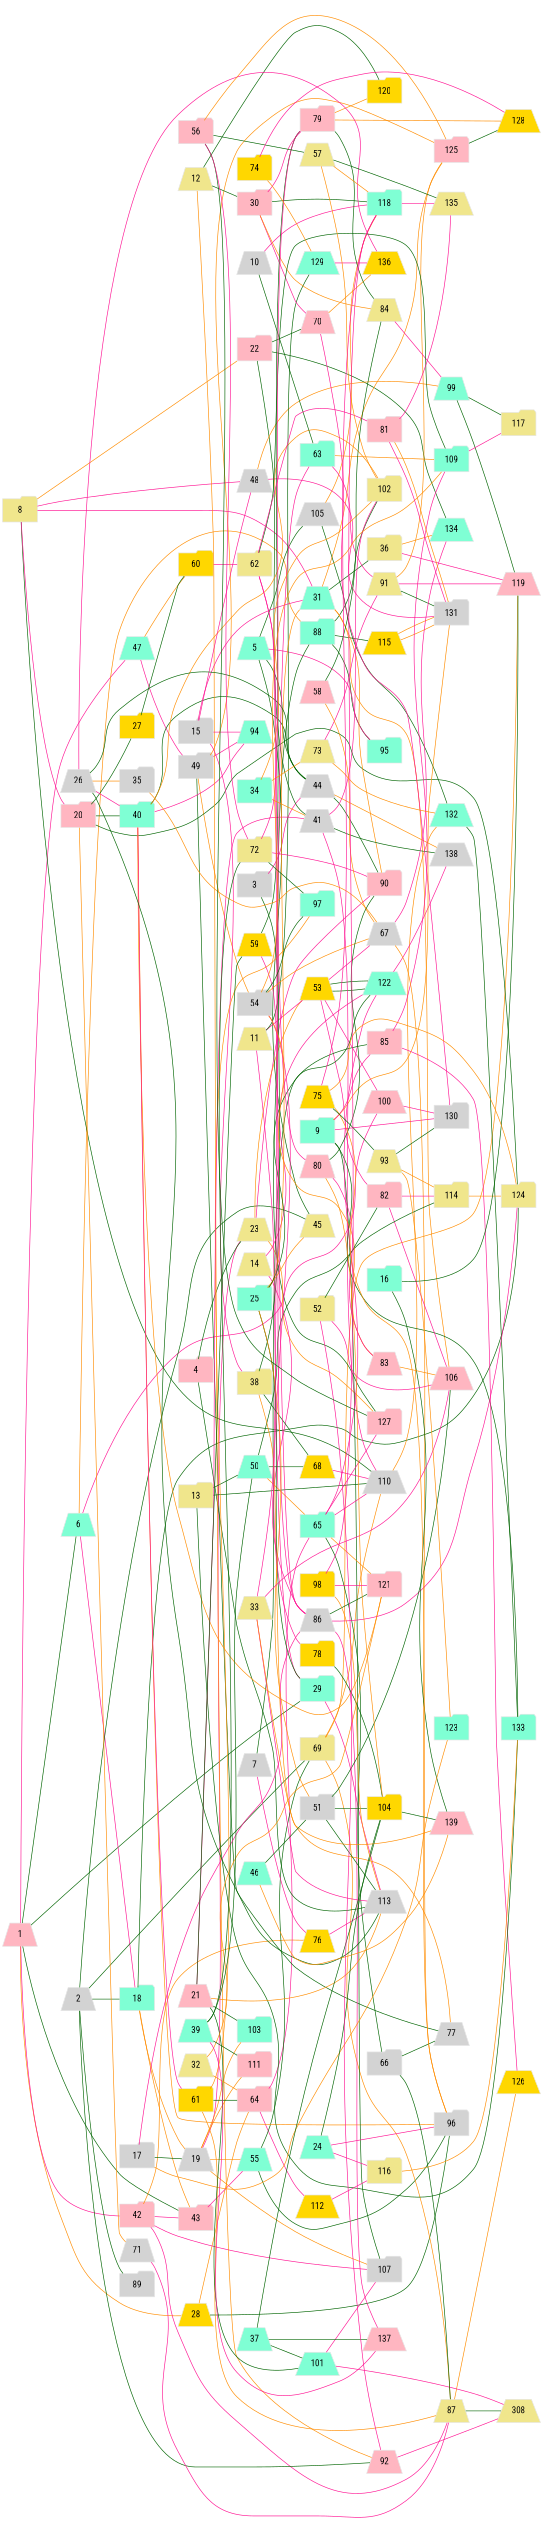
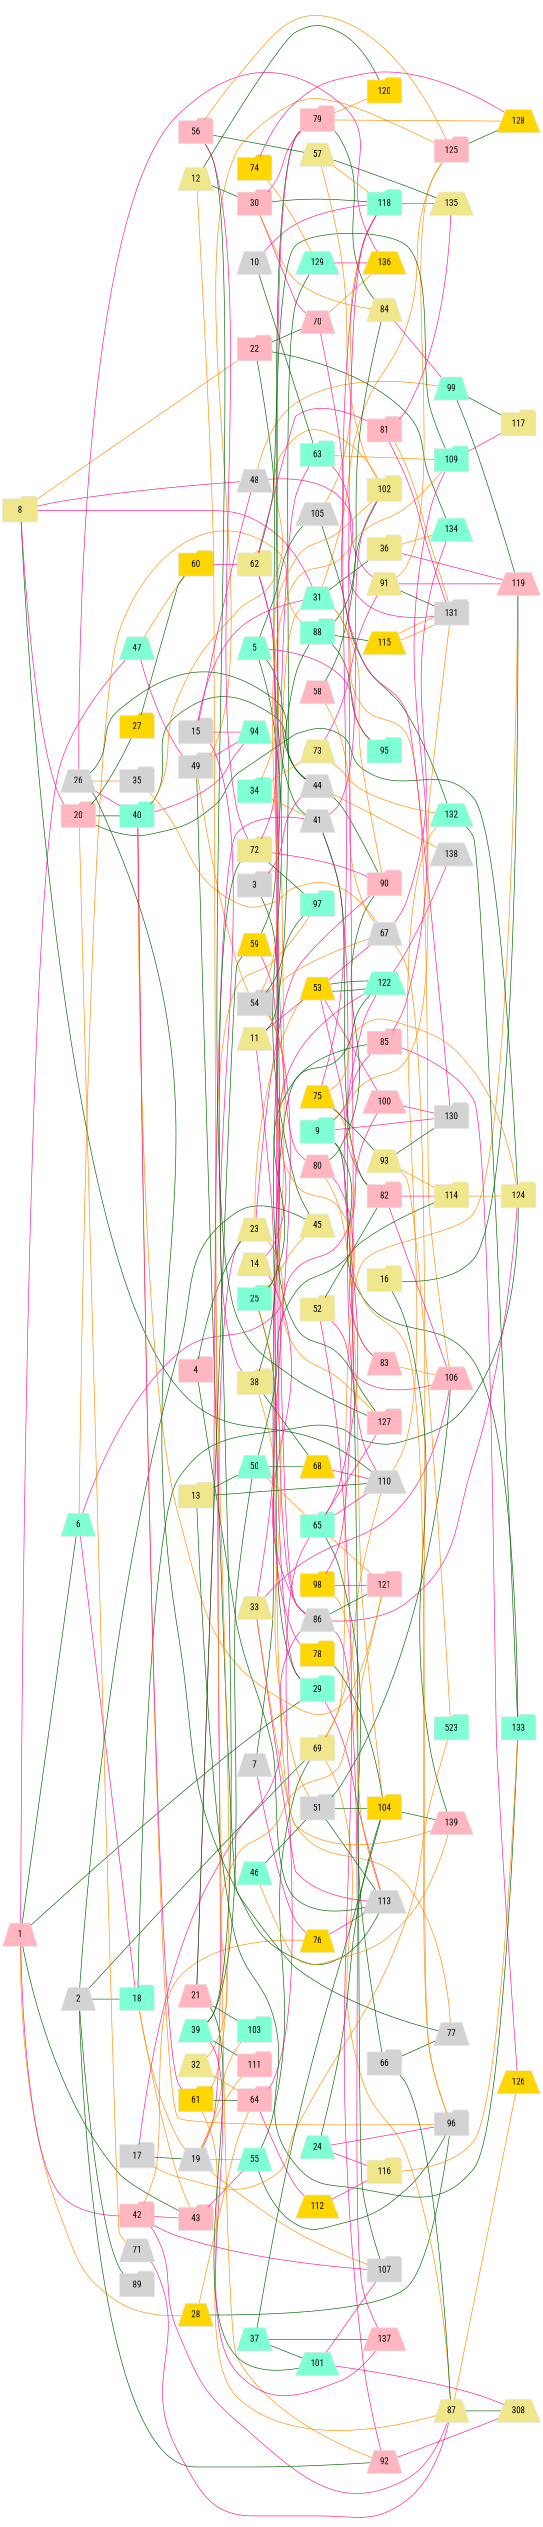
edge "41" -- "138": now "41" -- "82"
node "16": fillcolor aquamarine -> khaki
node "123": label "123" -> "523"
edge "113" -- "21": removed
